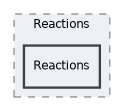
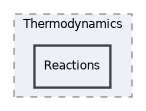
cluster "Reactions": label "Reactions" -> "Thermodynamics"
